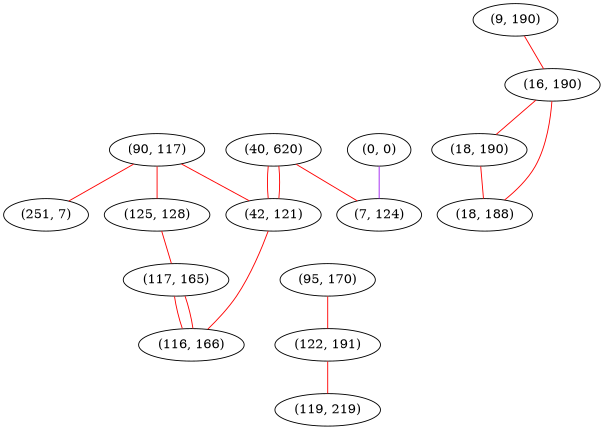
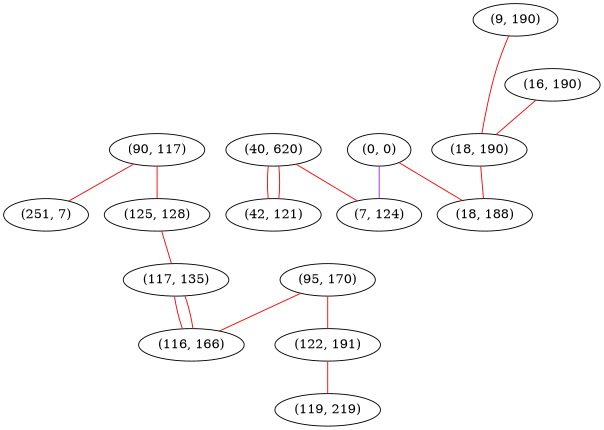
edge "(9, 190)" -- "(16, 190)": now "(9, 190)" -- "(18, 190)"
edge "(16, 190)" -- "(18, 188)": now "(0, 0)" -- "(18, 188)"
edge "(90, 117)" -- "(42, 121)": removed
node "(117, 165)": label "(117, 165)" -> "(117, 135)"
edge "(42, 121)" -- "(116, 166)": now "(95, 170)" -- "(116, 166)"
